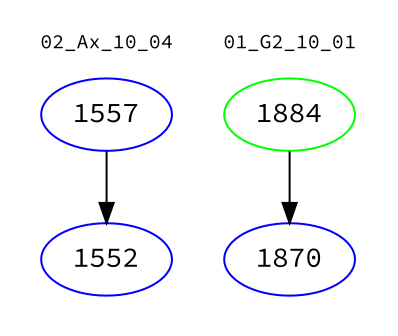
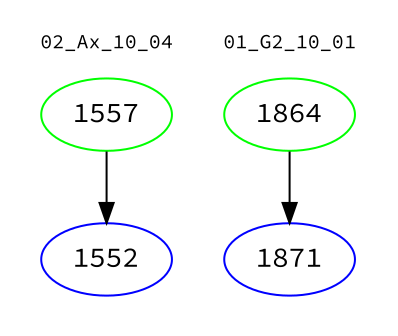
node "1557": color blue -> green
node "1884": label "1884" -> "1864"
node "1870": label "1870" -> "1871"
